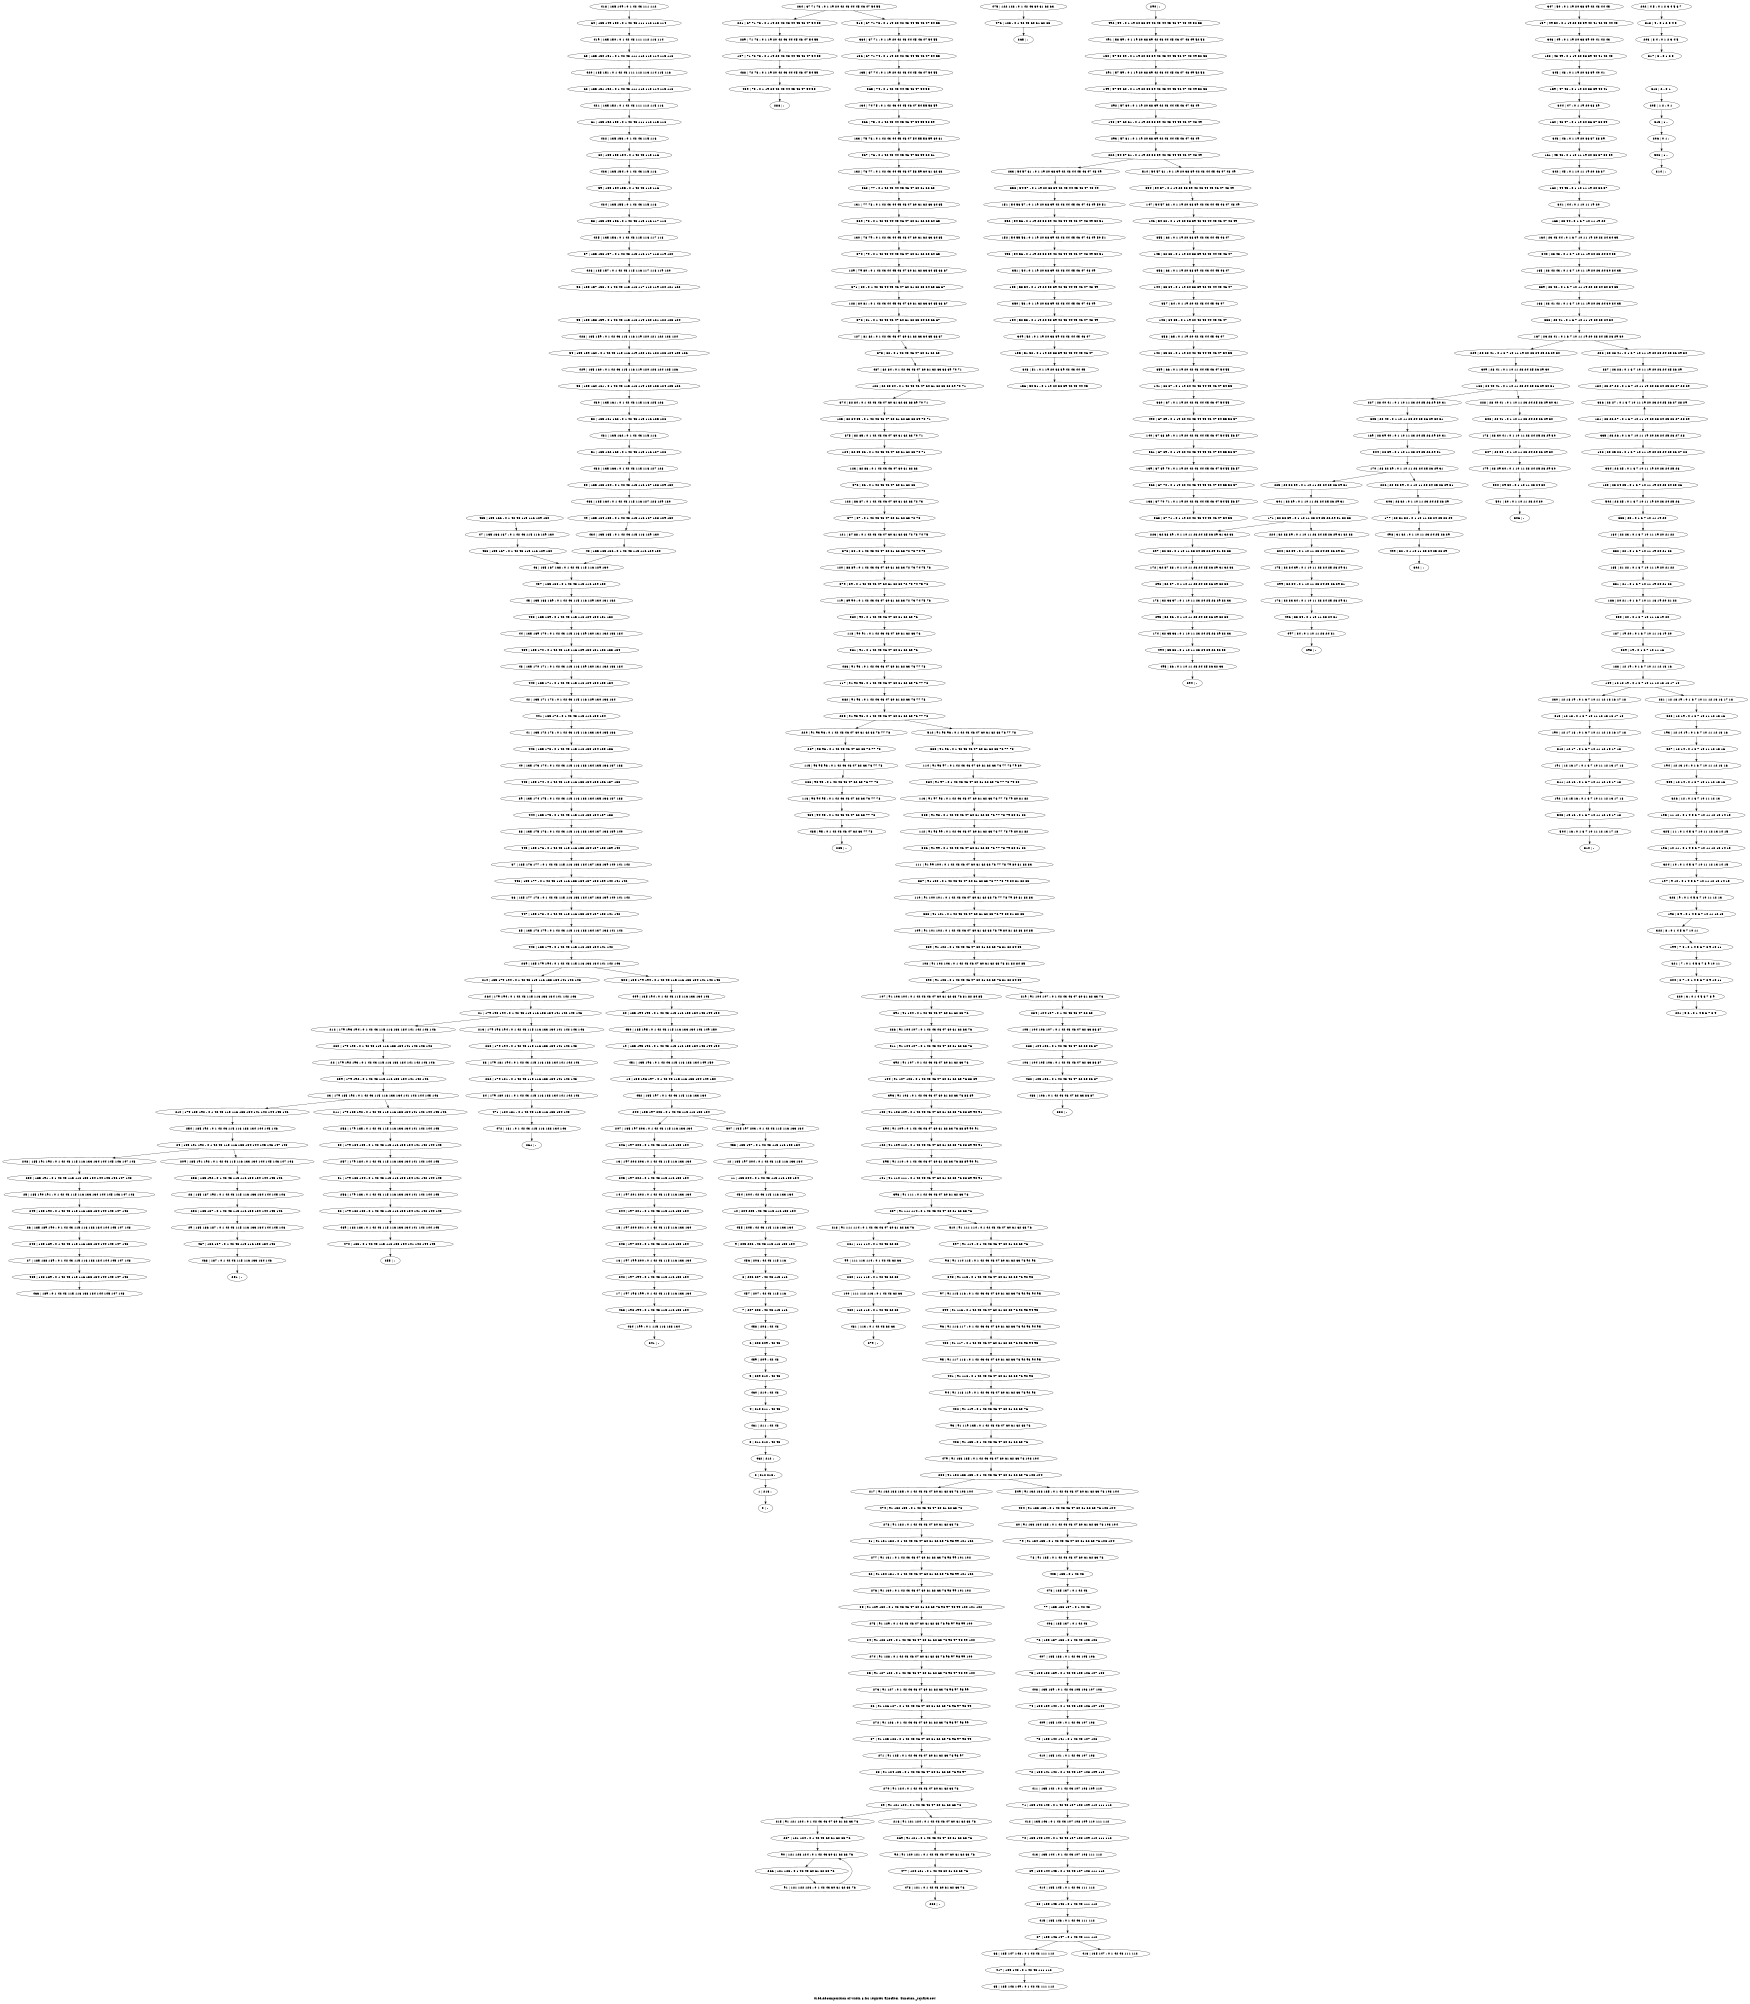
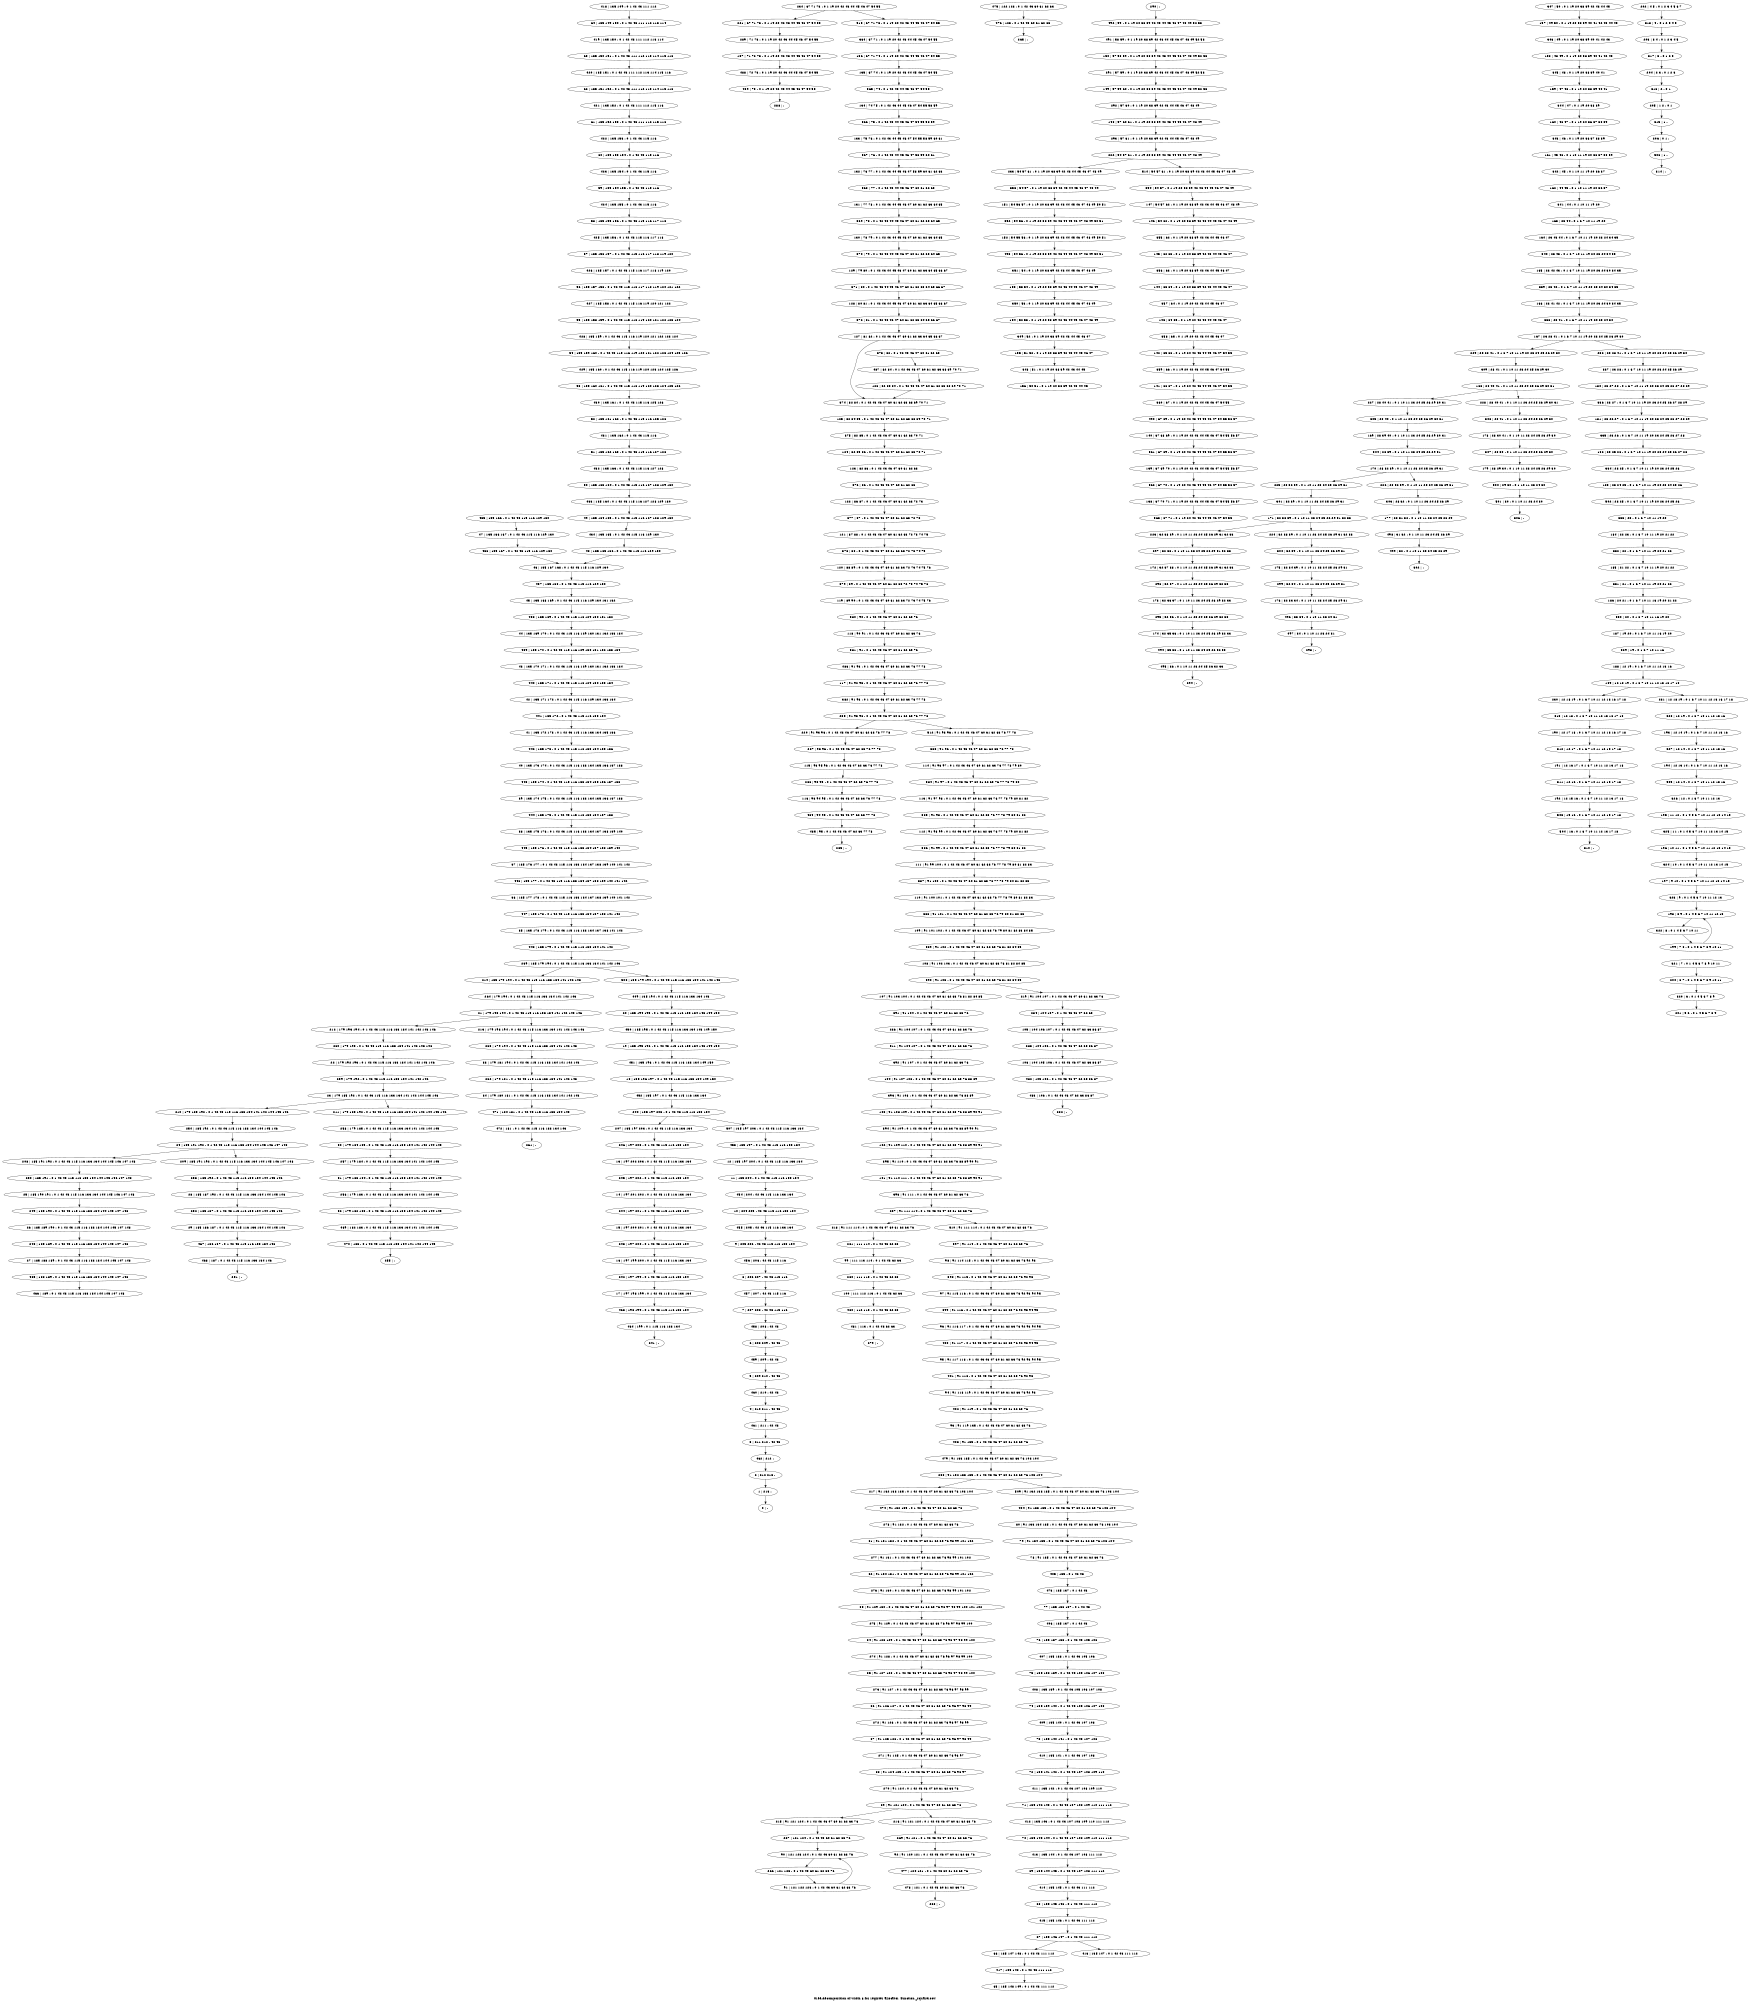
node "204 | 2 3 : 0 1 2 3": added
node "427 | 135 158 : 0 1 42 43 115 116 119 120 121 122": added
edge "127 | 81 82 : 0 1 42 43 46 47 60 61 62 63 64 65 66 67" -> "373 | 82 : 0 1 42 43 46 47 60 61 62 63": now "127 | 81 82 : 0 1 42 43 46 47 60 61 62 63 64 65 66 67" -> "374 | 82 84 : 0 1 42 43 46 47 60 61 62 63 68 69 70 71"
edge "181 | 23 26 27 : 0 1 6 7 10 11 19 20 23 24 25 26 27 28 29" -> "336 | 23 27 : 0 1 6 7 10 11 19 20 23 24 25 26 27 28 29": reversed
edge "199 | 7 8 : 0 1 4 5 6 7 8 9 10 11" -> "321 | 7 : 0 1 4 5 6 7 8 9 10 11": now "199 | 7 8 : 0 1 4 5 6 7 8 9 10 11" -> "198 | 8 9 : 0 1 4 5 6 7 10 11 12 13"
